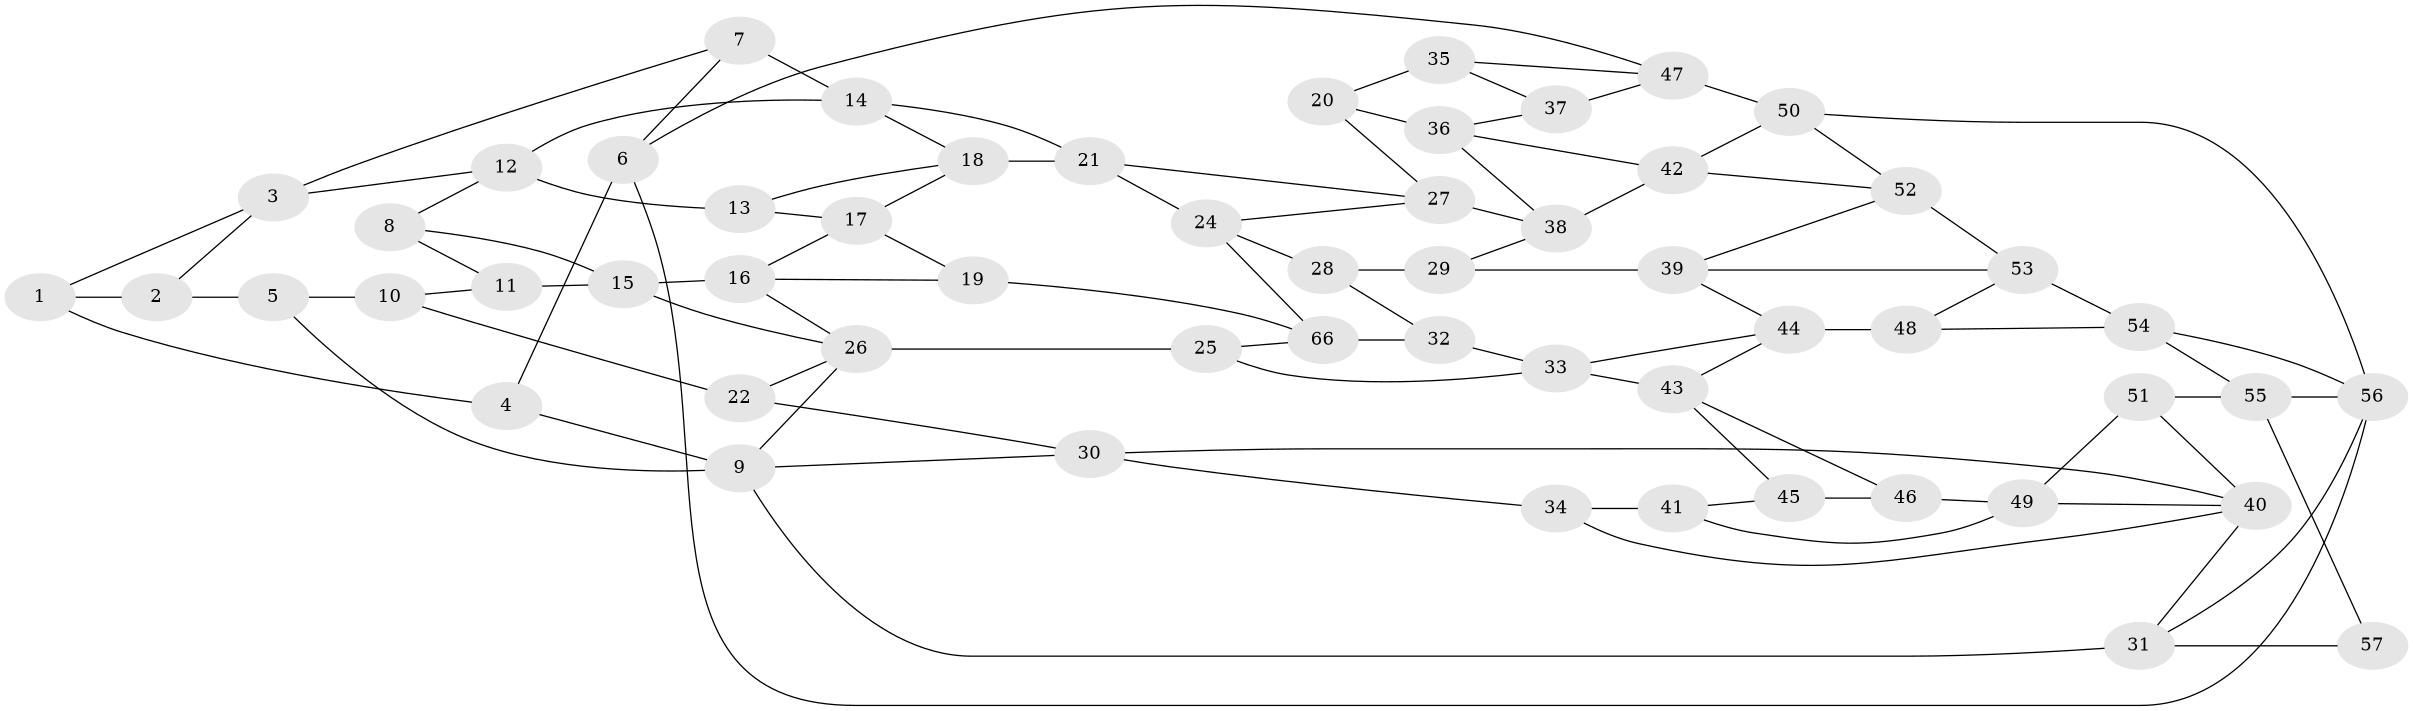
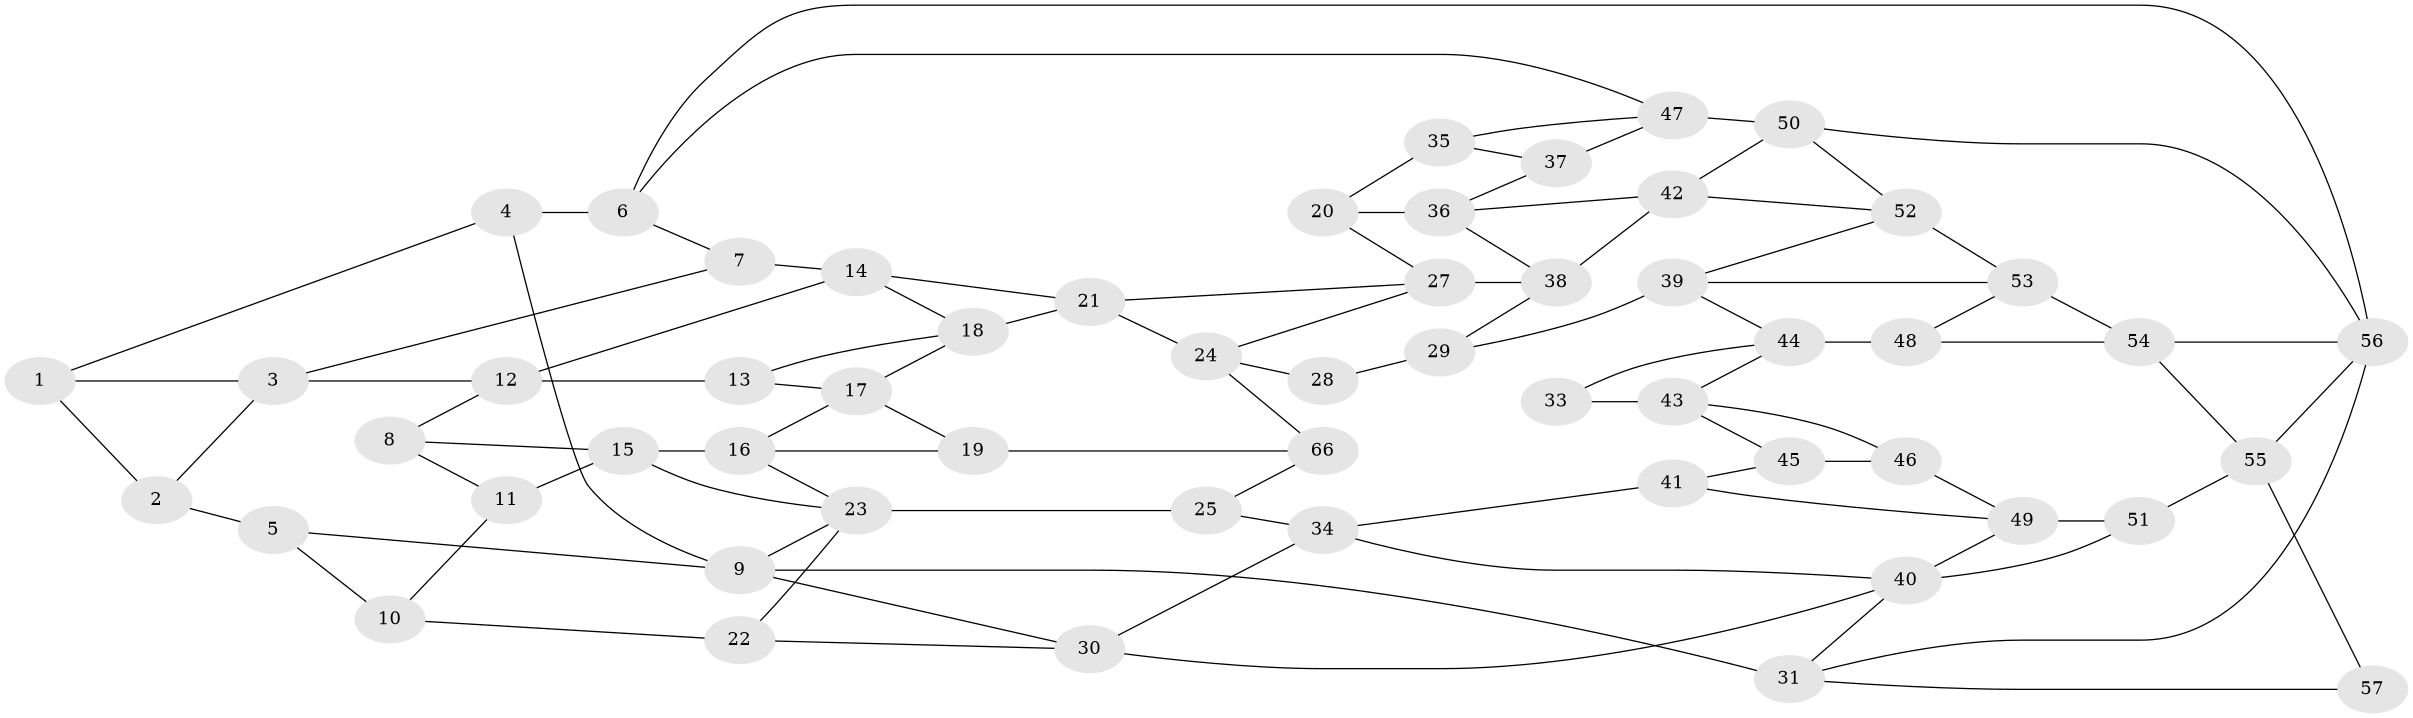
node "32": removed
node "26": label "26" -> "23"
edge "25" -- "33": now "25" -- "34"
